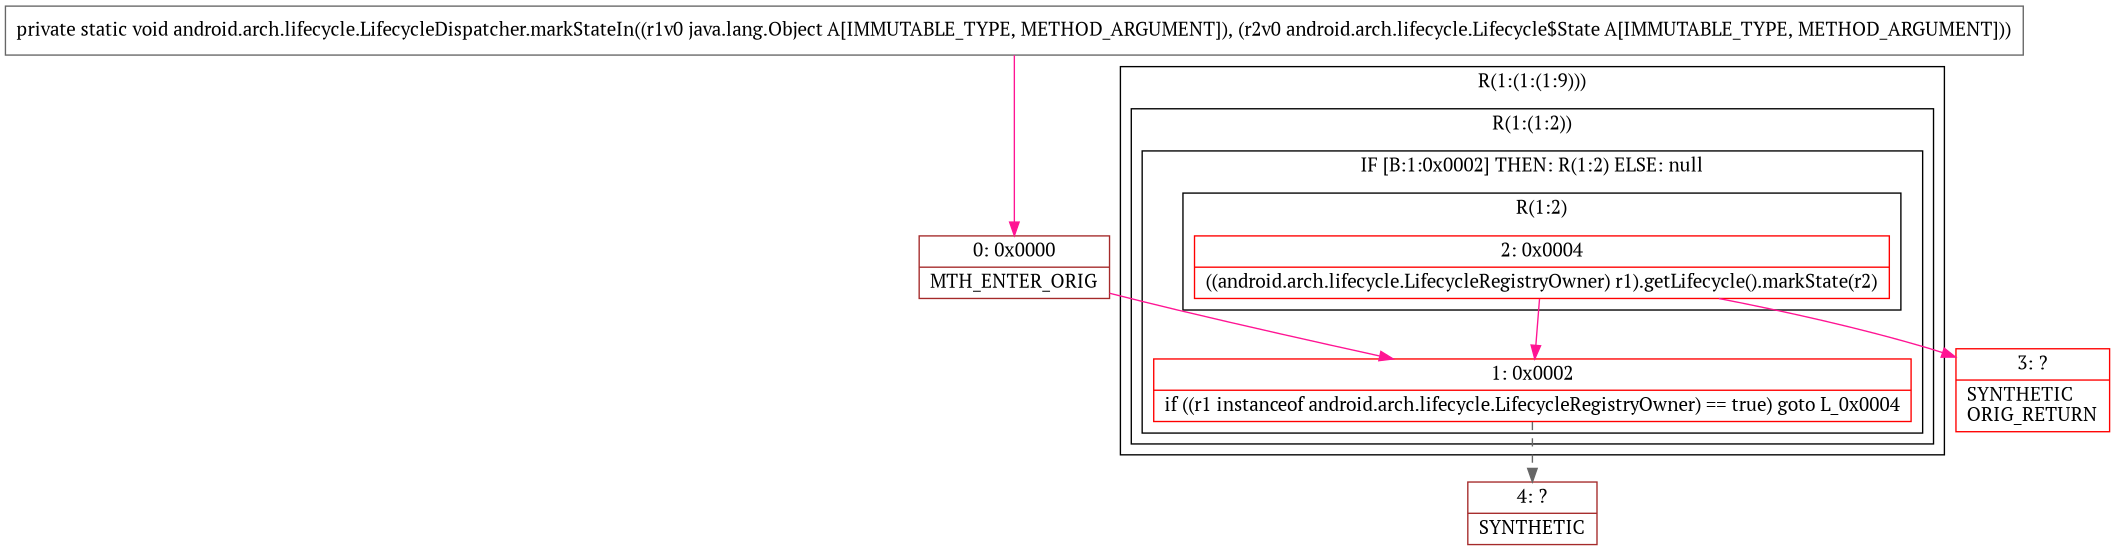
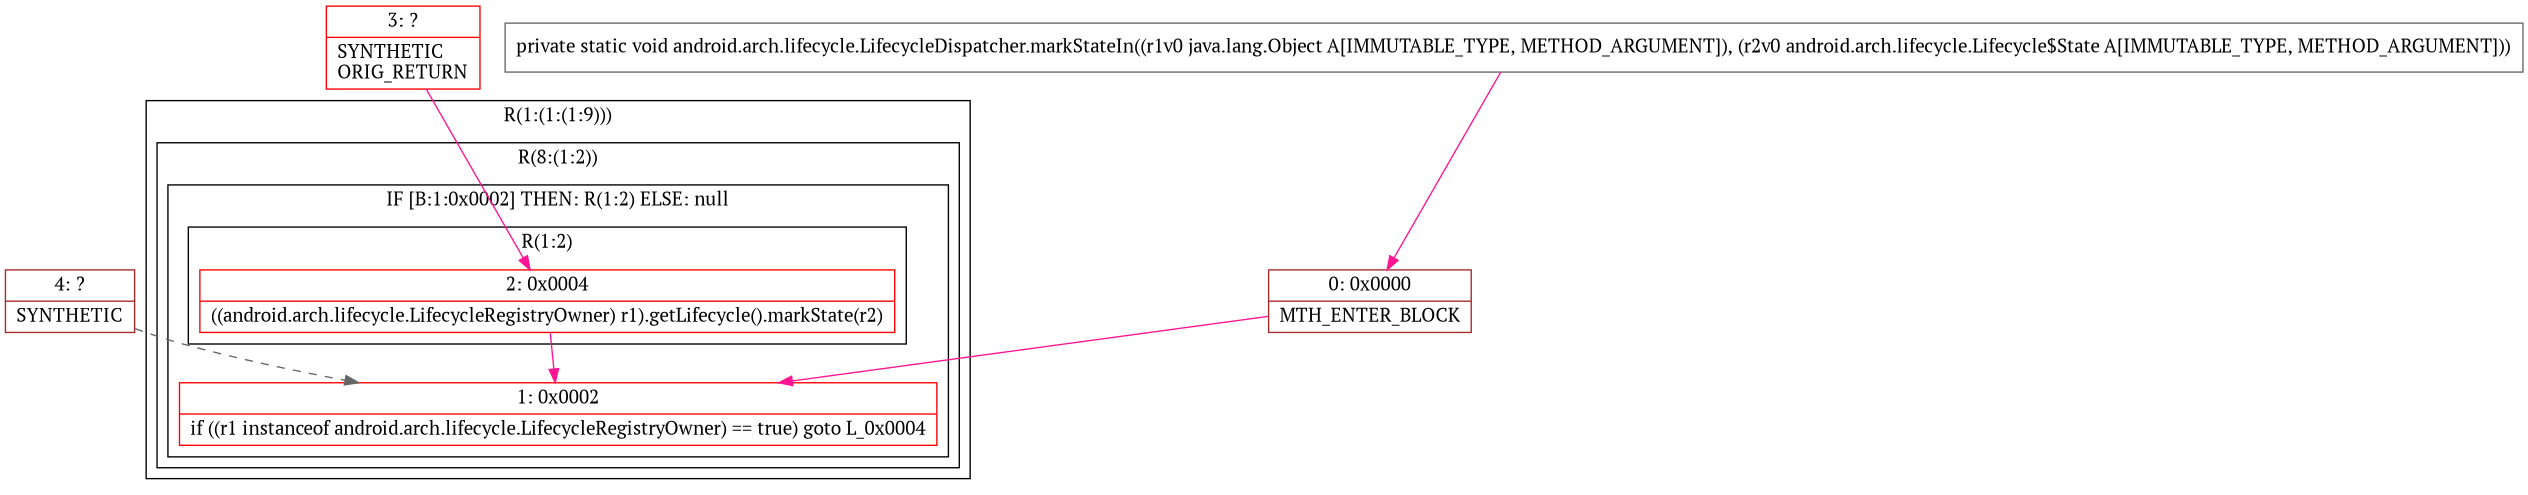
cluster "R(1:(1:2))": label "R(1:(1:2))" -> "R(8:(1:2))"
node "0: 0x0000": text "MTH_ENTER_ORIG" -> "MTH_ENTER_BLOCK"
edge "2: 0x0004" -> "3: ?": reversed
edge "1: 0x0002" -> "4: ?": reversed
